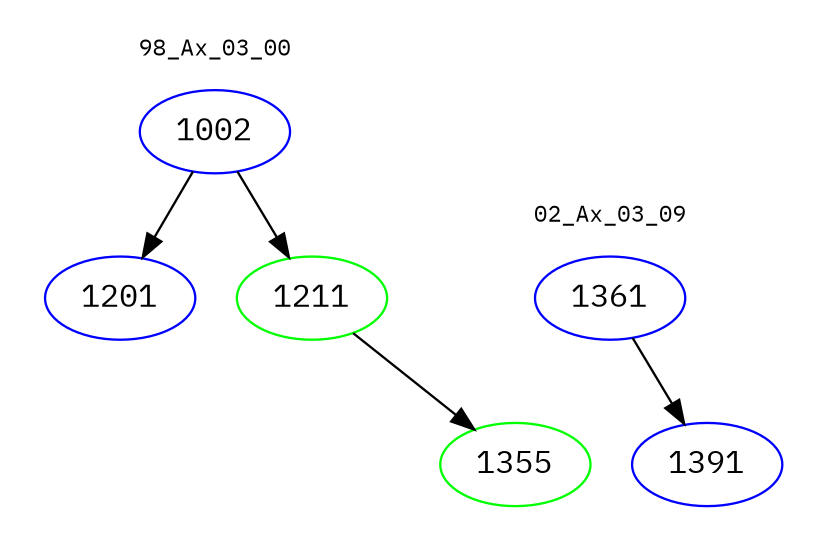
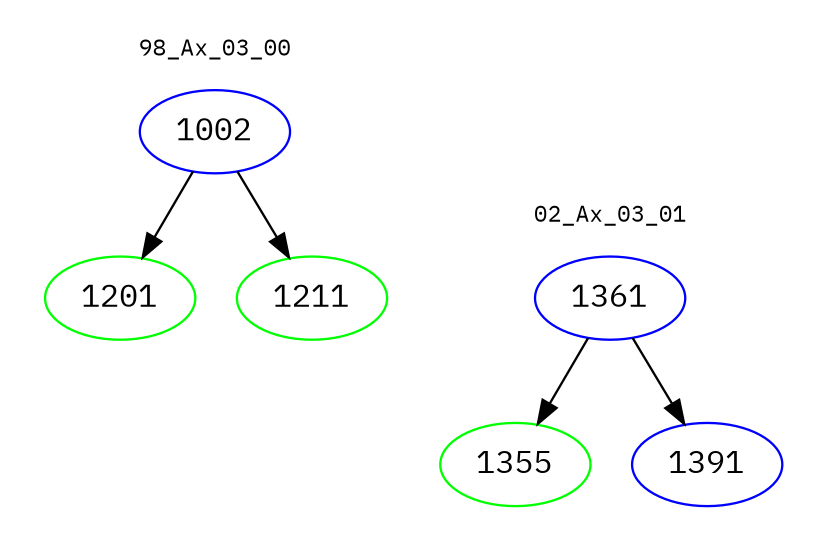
cluster "02_Ax_03_09": label "02_Ax_03_09" -> "02_Ax_03_01"
node "1201": color blue -> green
edge "1211" -> "1355": now "1361" -> "1355"
